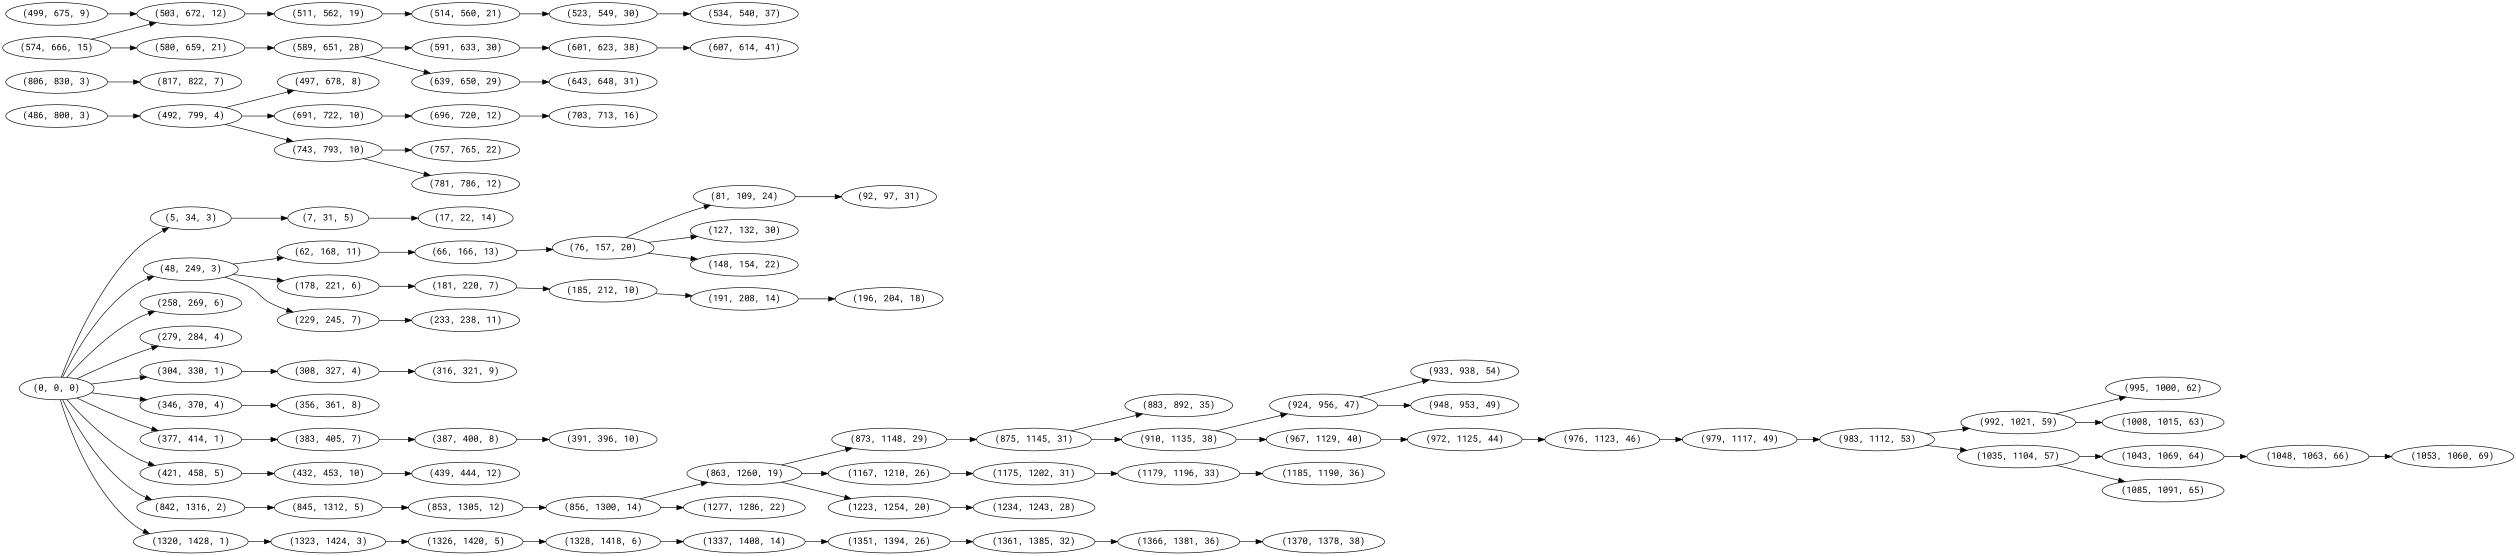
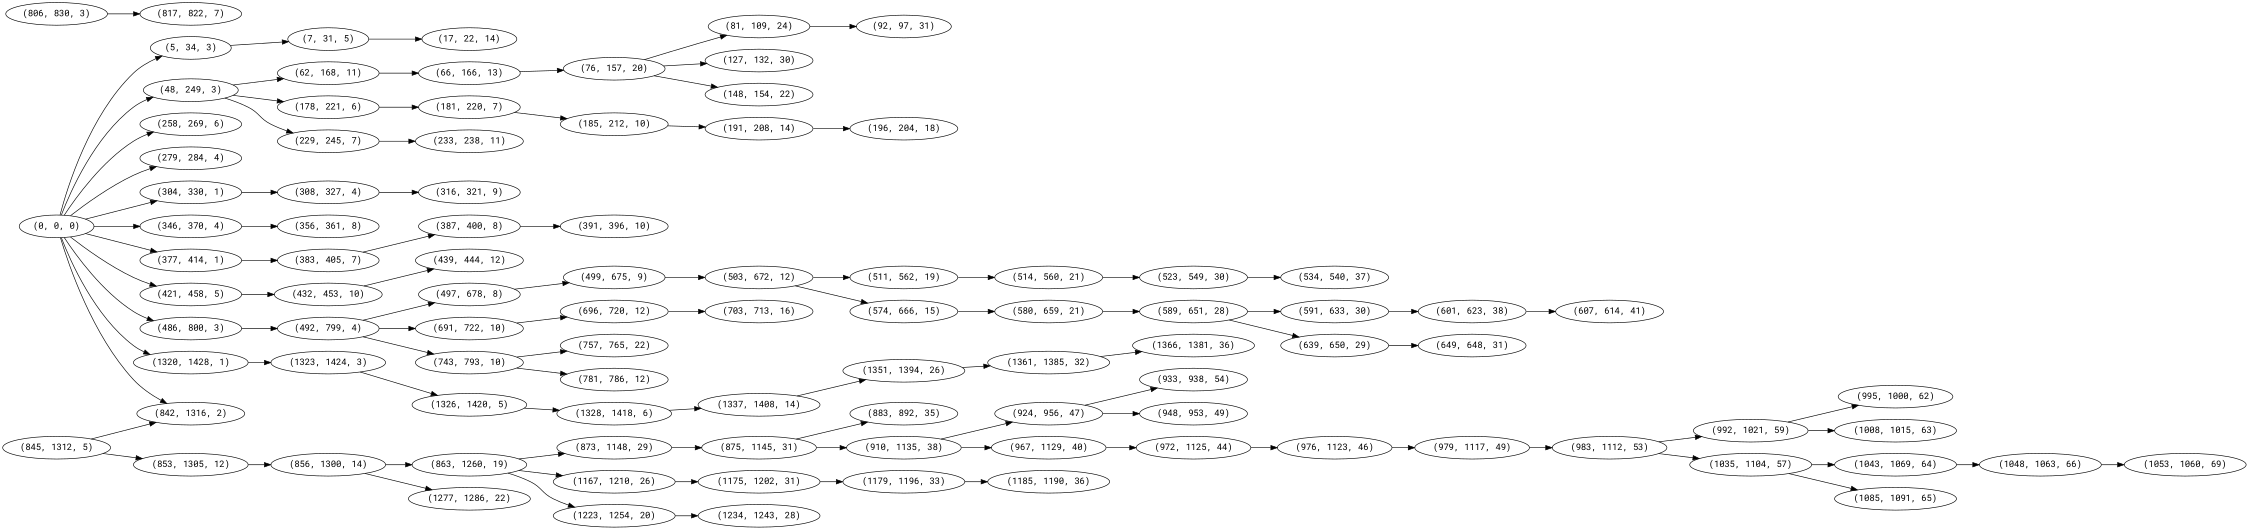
edge "(574, 666, 15)" -> "(503, 672, 12)": reversed
node "(643, 648, 31)": label "(643, 648, 31)" -> "(649, 648, 31)"
edge "(0, 0, 0)" -> "(486, 800, 3)": added
edge "(497, 678, 8)" -> "(499, 675, 9)": added
edge "(842, 1316, 2)" -> "(845, 1312, 5)": reversed
node "(1370, 1378, 38)": removed
